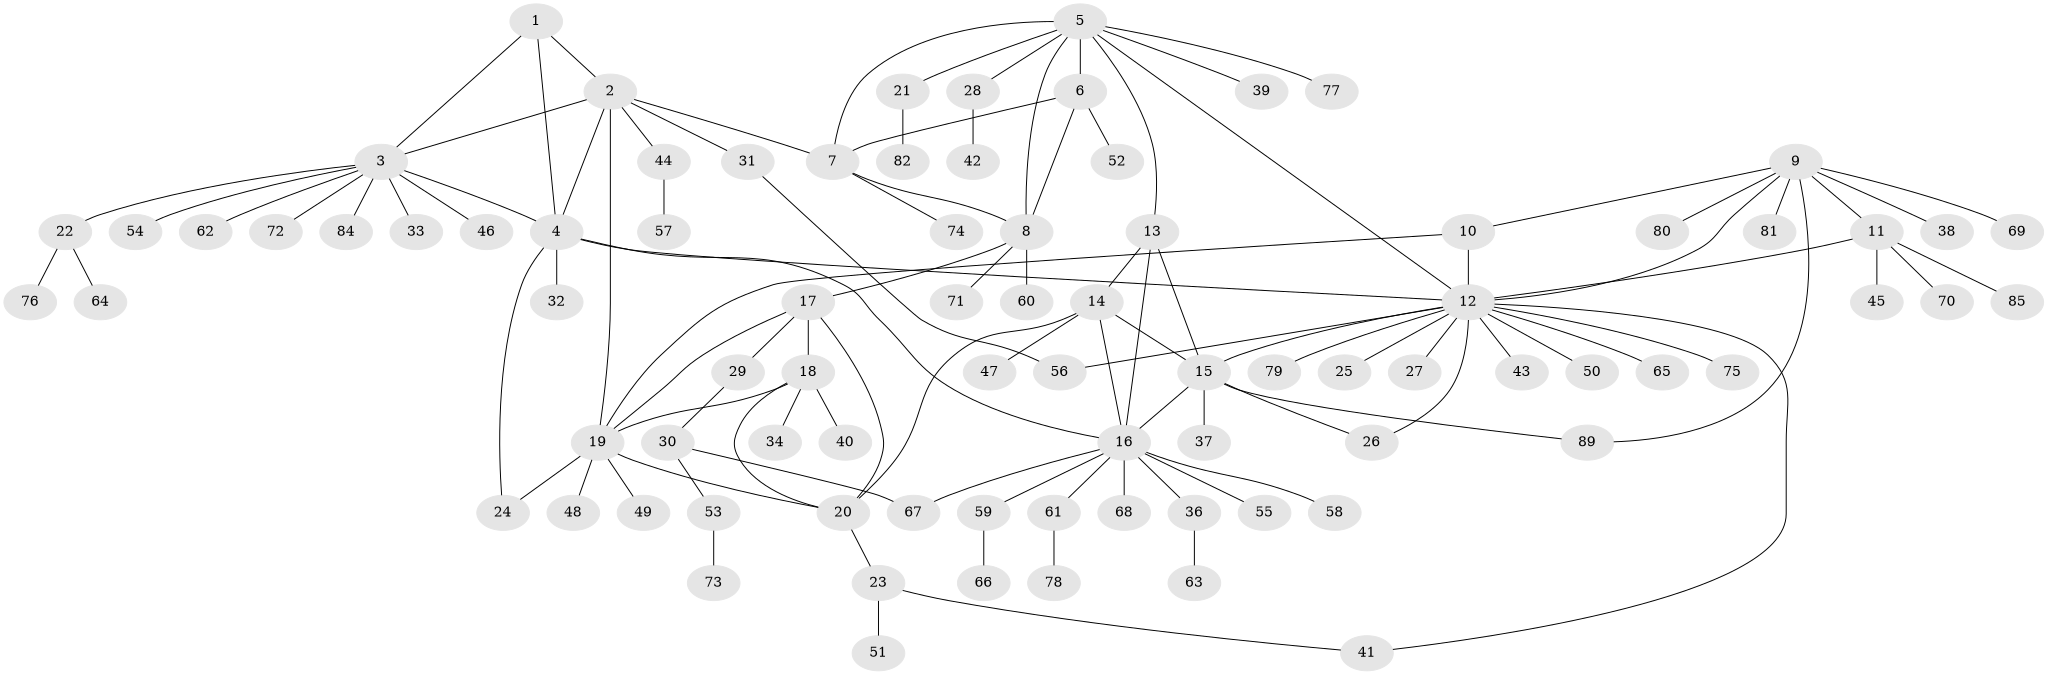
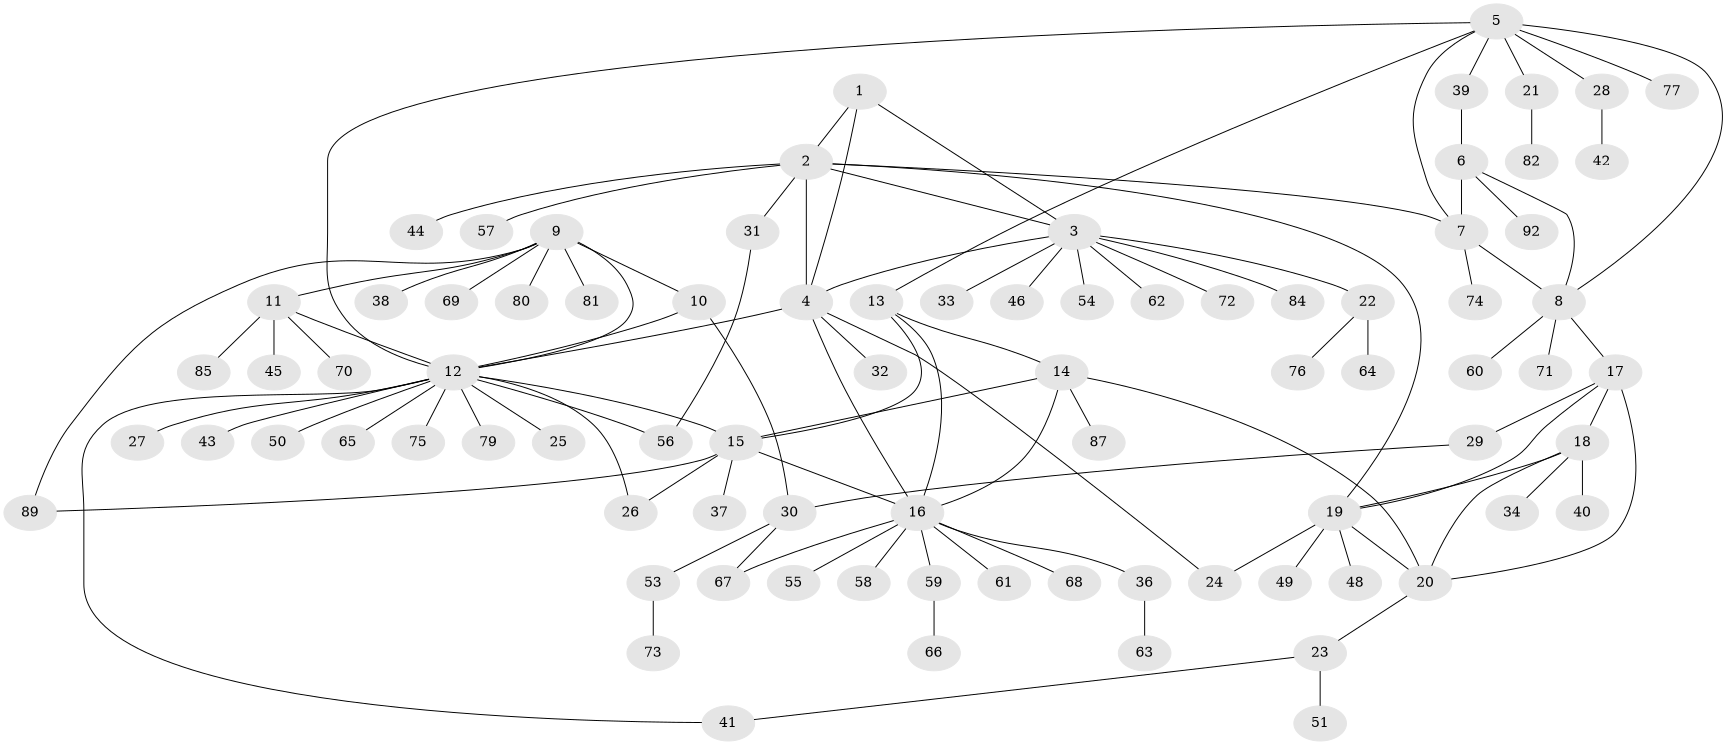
edge "5" -- "6": now "39" -- "6"
node "52": label "52" -> "92"
edge "44" -- "57": now "2" -- "57"
edge "10" -- "19": now "10" -- "30"
node "47": label "47" -> "87"
node "78": removed
